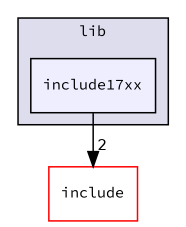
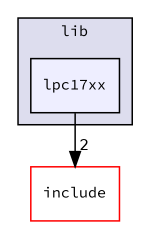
node "include17xx": label "include17xx" -> "lpc17xx"
